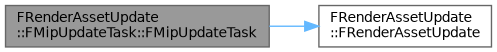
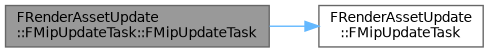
node "FRenderAssetUpdate ::FRenderAssetUpdate": label "FRenderAssetUpdate ::FRenderAssetUpdate" -> "FRenderAssetUpdate ::FMipUpdateTask"
